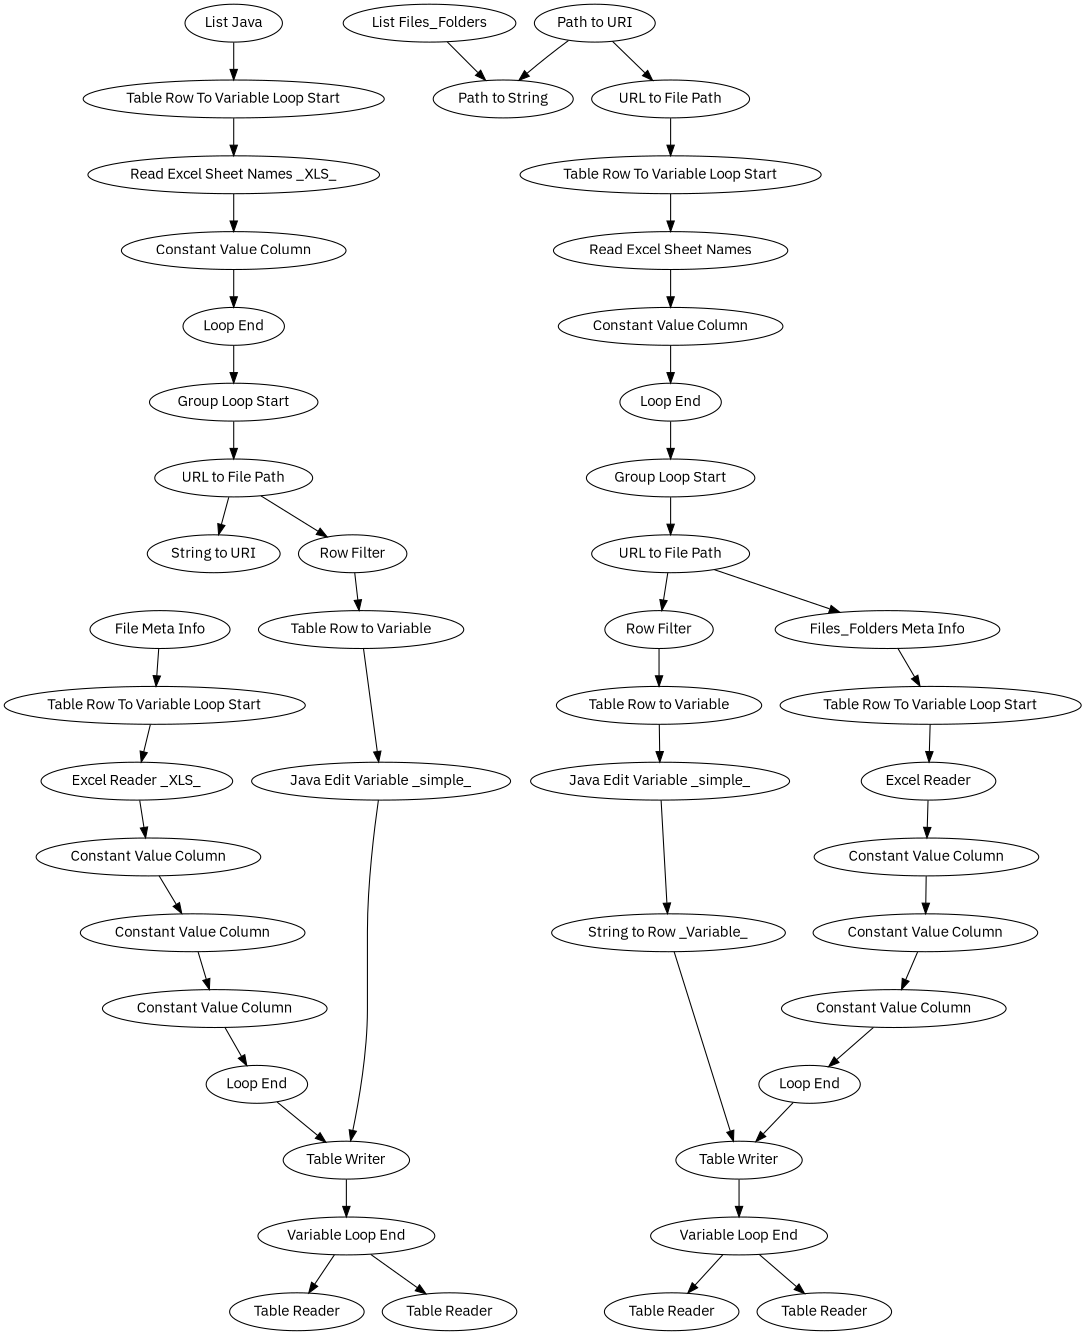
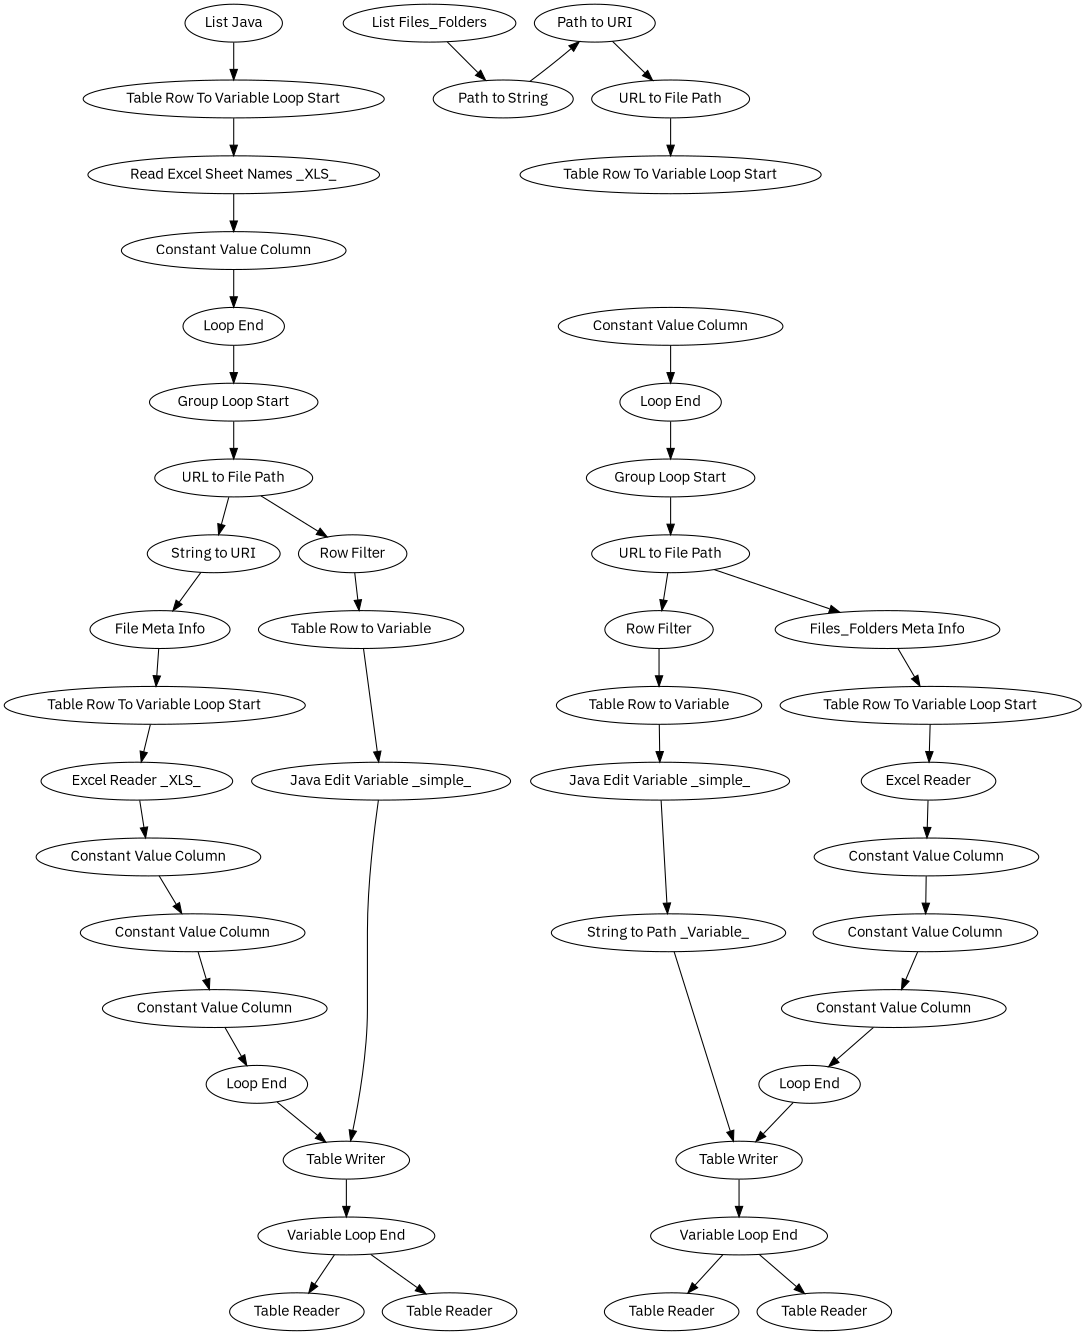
edge "Path to URI" -> "Path to String": reversed
node "Read Excel Sheet Names": removed
edge "String to URI" -> "File Meta Info": added
node "String to Row _Variable_": label "String to Row _Variable_" -> "String to Path _Variable_"
